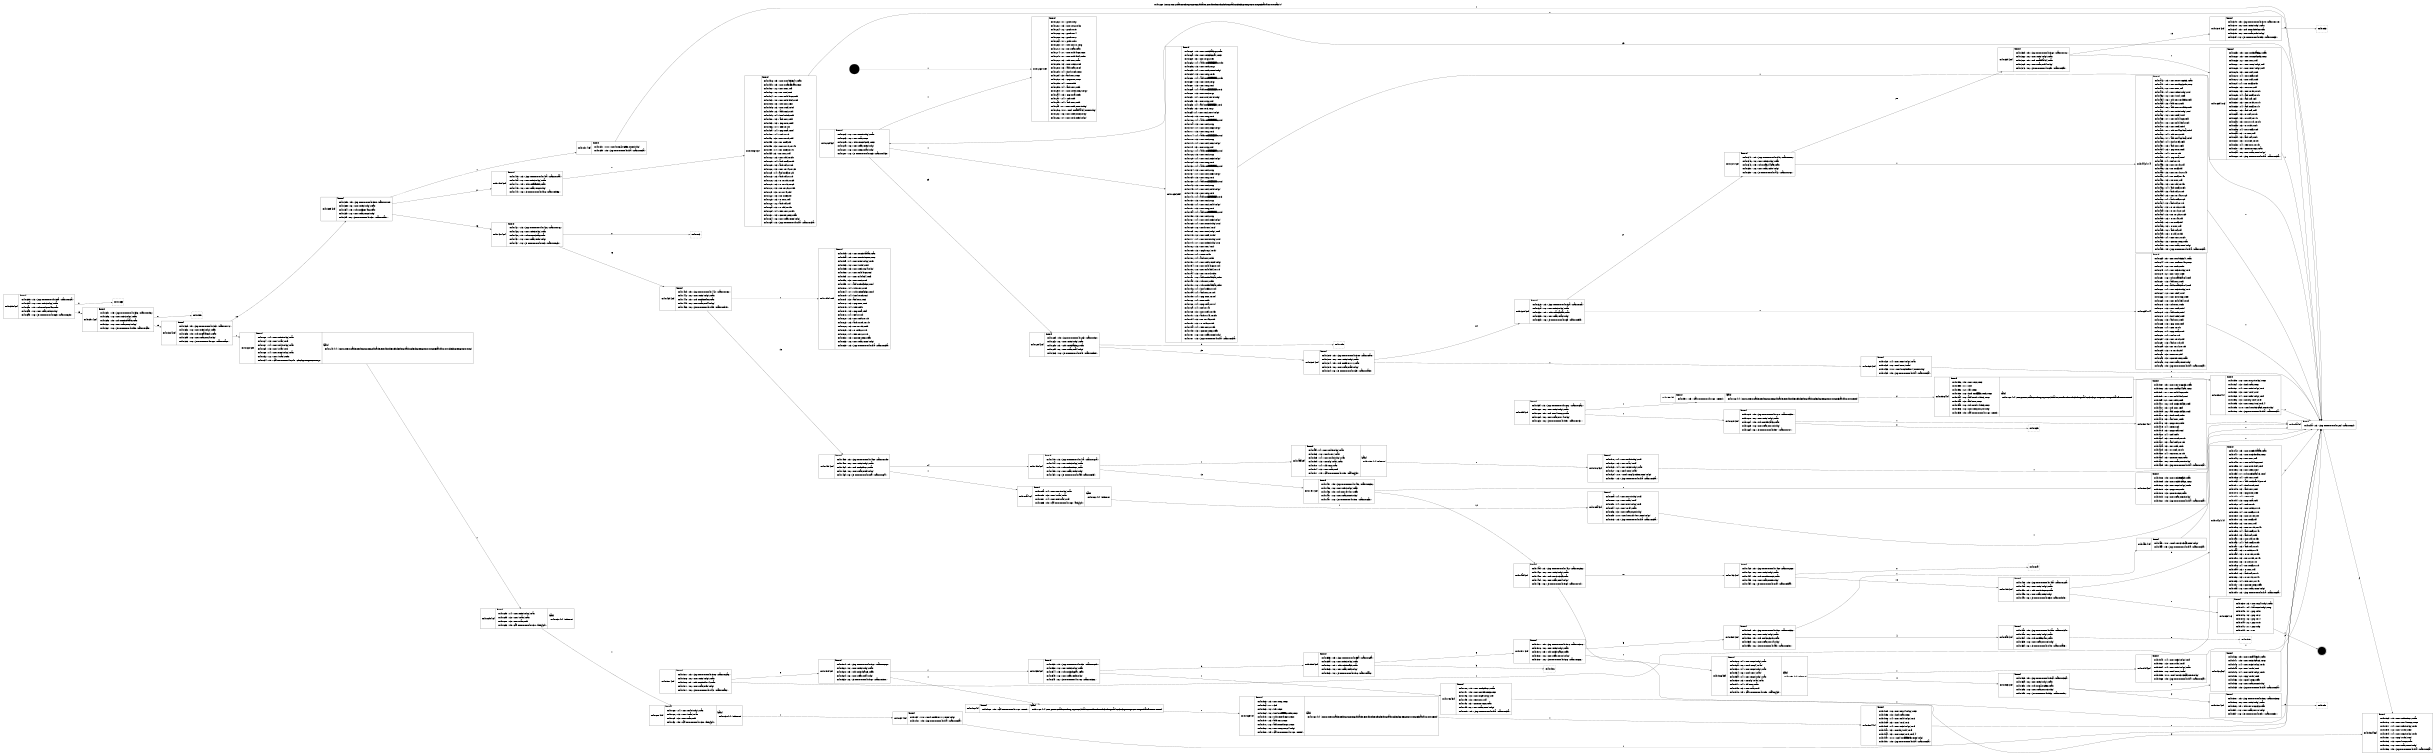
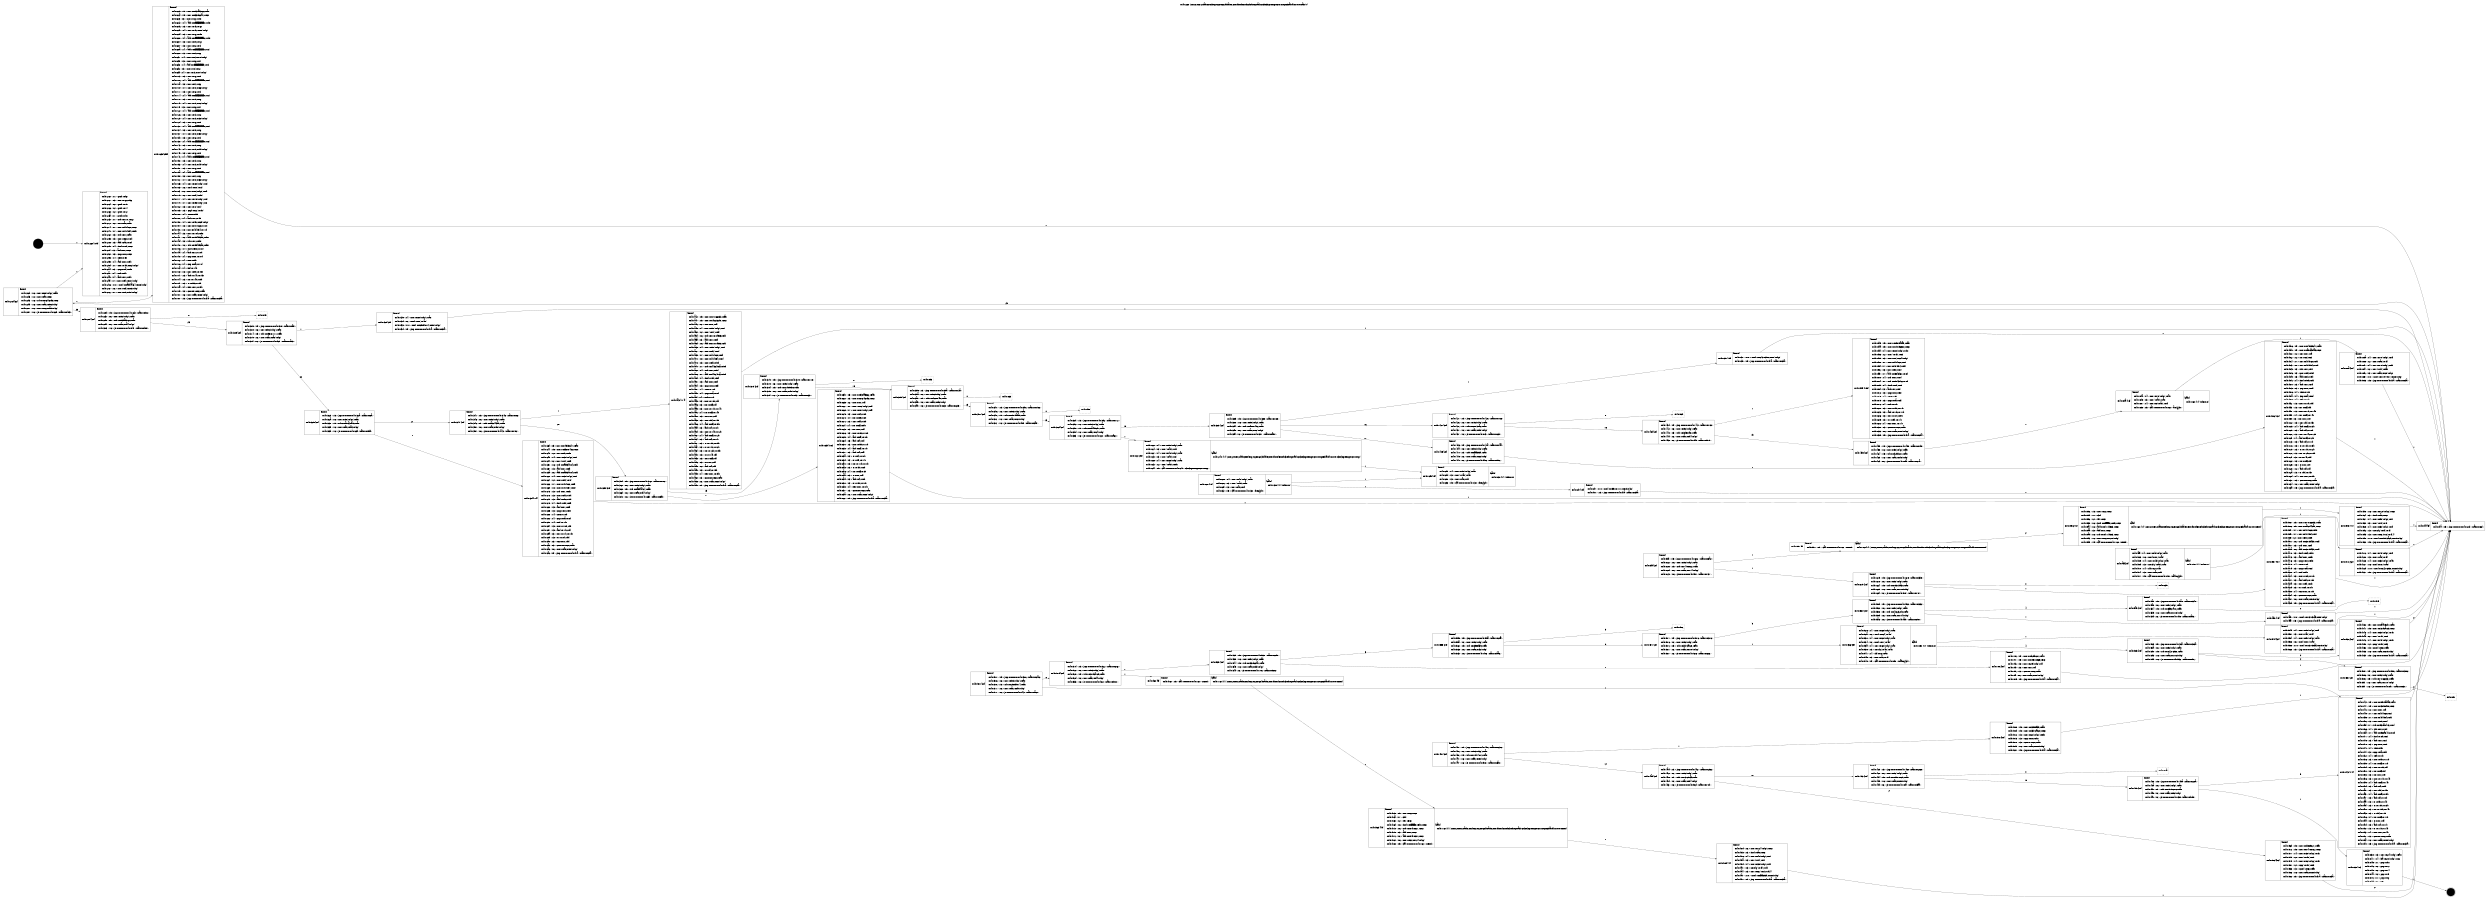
edge "0x401379 [28]" -> "0x401395 [28]": added, label "19"
node "0x401475 [28]": removed
edge "0x401f1a [5]" -> "0x40196d [36]": reversed
edge "0x401cd9 [15]" -> "0x401ce8 [15]": reversed
